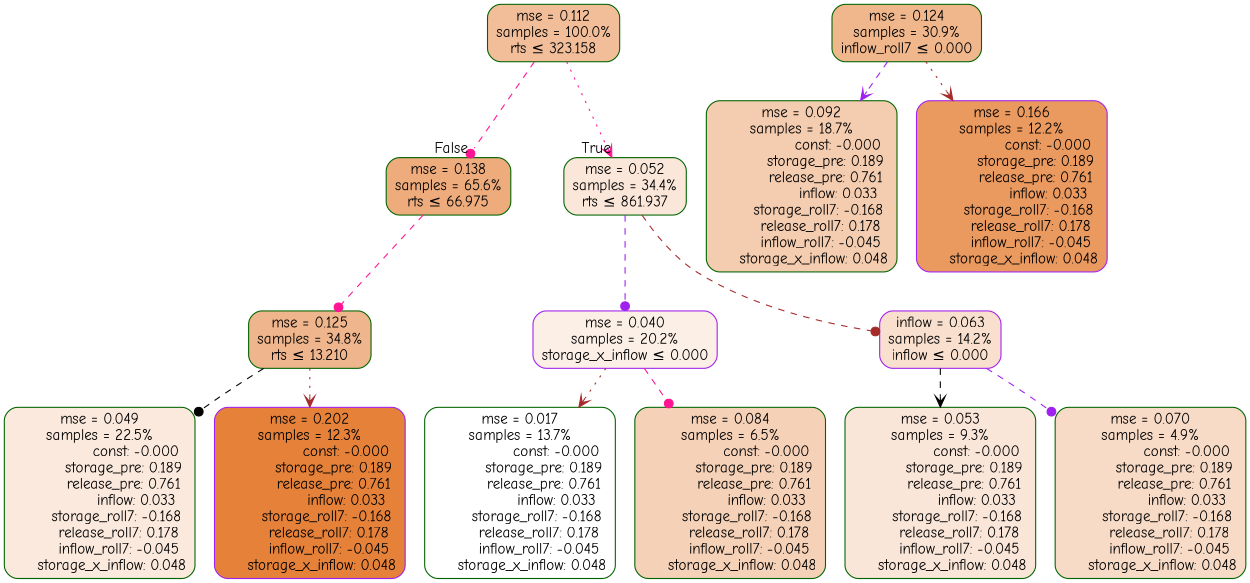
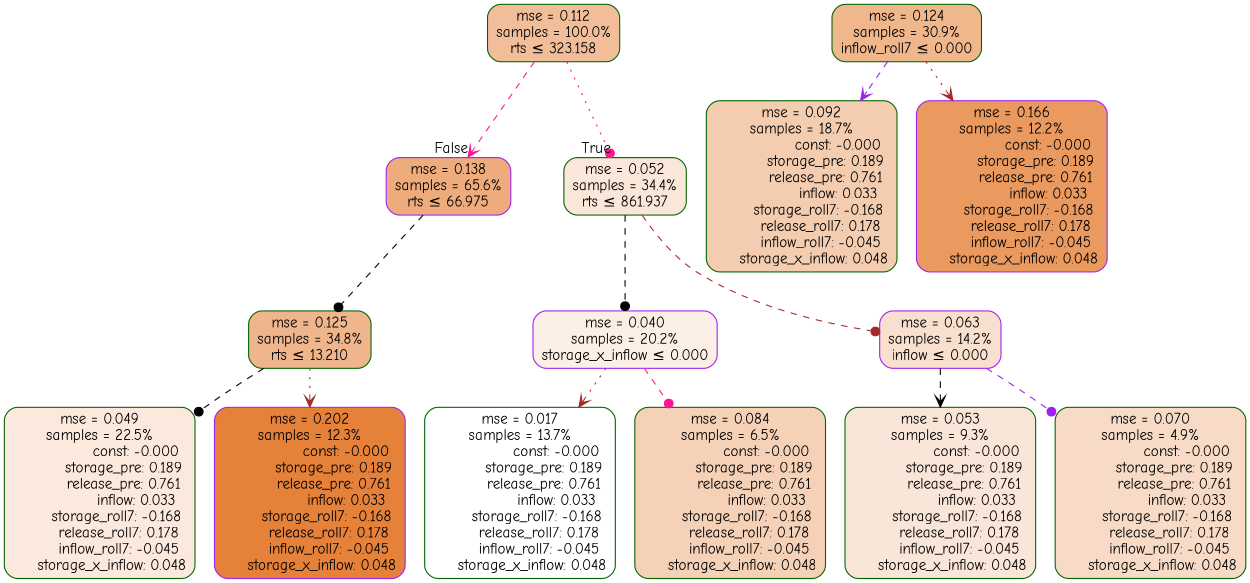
edge "mse = 0.112 samples = 100.0% rts ≤ 323.158" -> "mse = 0.052 samples = 34.4% rts ≤ 861.937": arrowhead vee -> dot
edge "mse = 0.112 samples = 100.0% rts ≤ 323.158" -> "mse = 0.138 samples = 65.6% rts ≤ 66.975": arrowhead dot -> vee
node "mse = 0.138 samples = 65.6% rts ≤ 66.975": color darkgreen -> purple
edge "mse = 0.052 samples = 34.4% rts ≤ 861.937" -> "mse = 0.040 samples = 20.2% storage_x_inflow ≤ 0.000": color purple -> black
edge "mse = 0.138 samples = 65.6% rts ≤ 66.975" -> "mse = 0.125 samples = 34.8% rts ≤ 13.210": color deeppink -> black
node "inflow = 0.063 samples = 14.2% inflow ≤ 0.000": label "inflow = 0.063 samples = 14.2% inflow ≤ 0.000" -> "mse = 0.063 samples = 14.2% inflow ≤ 0.000"
